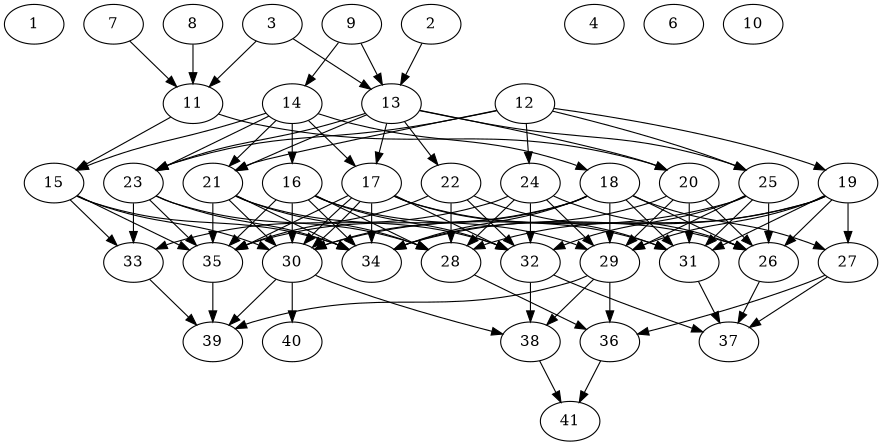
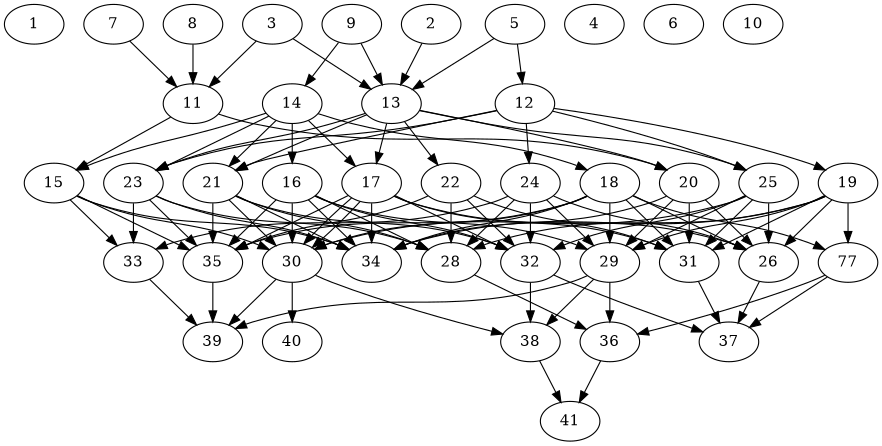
node "5": added
node "27": label "27" -> "77"
